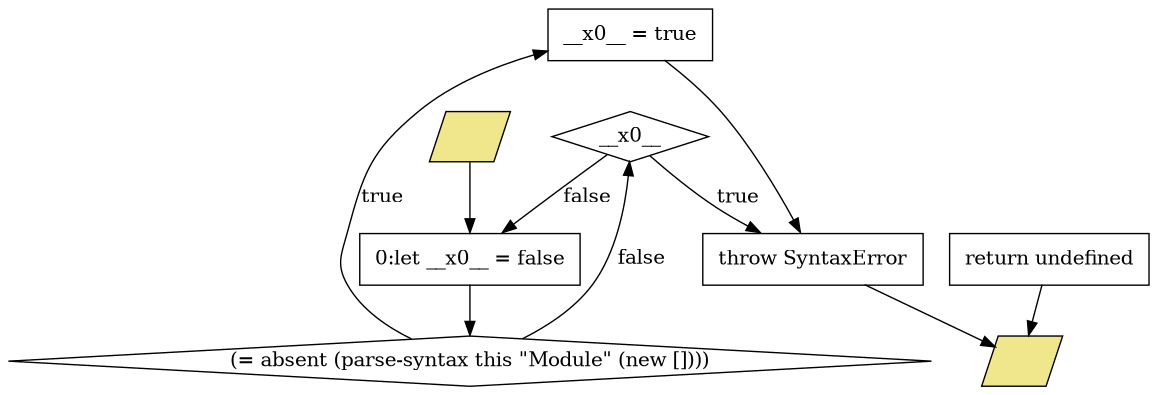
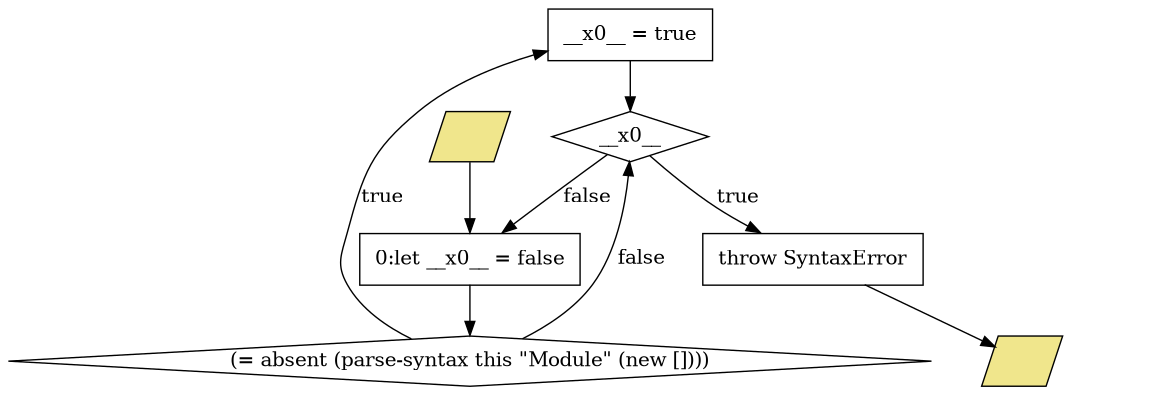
edge "__x0__ = true" -> "throw SyntaxError": now "__x0__ = true" -> "__x0__"
node "return undefined": removed
